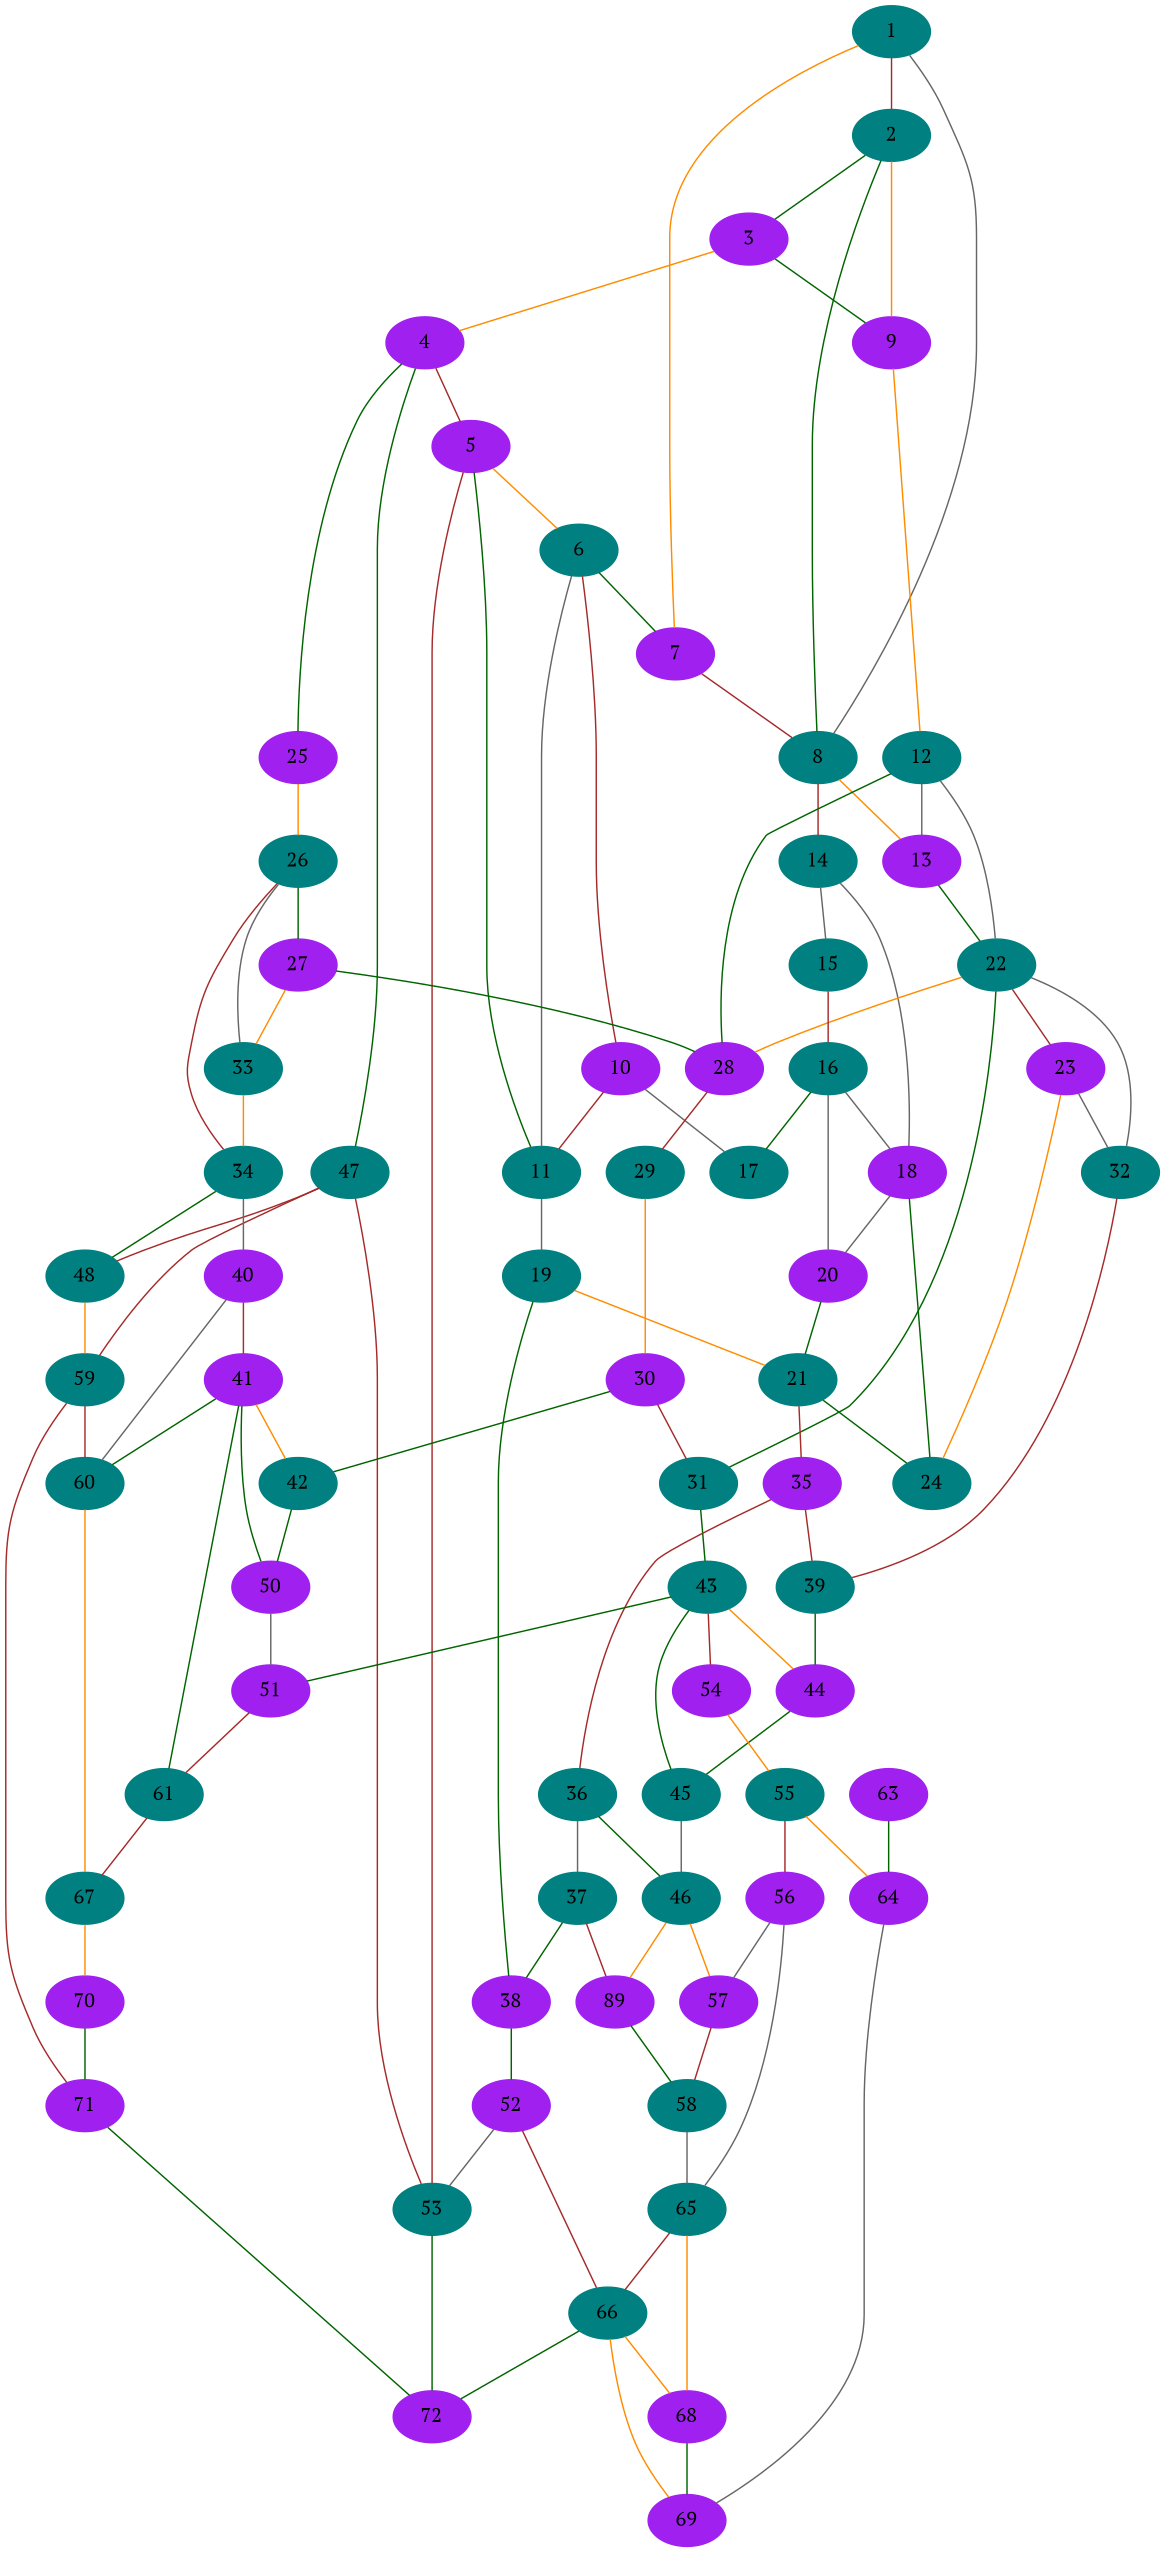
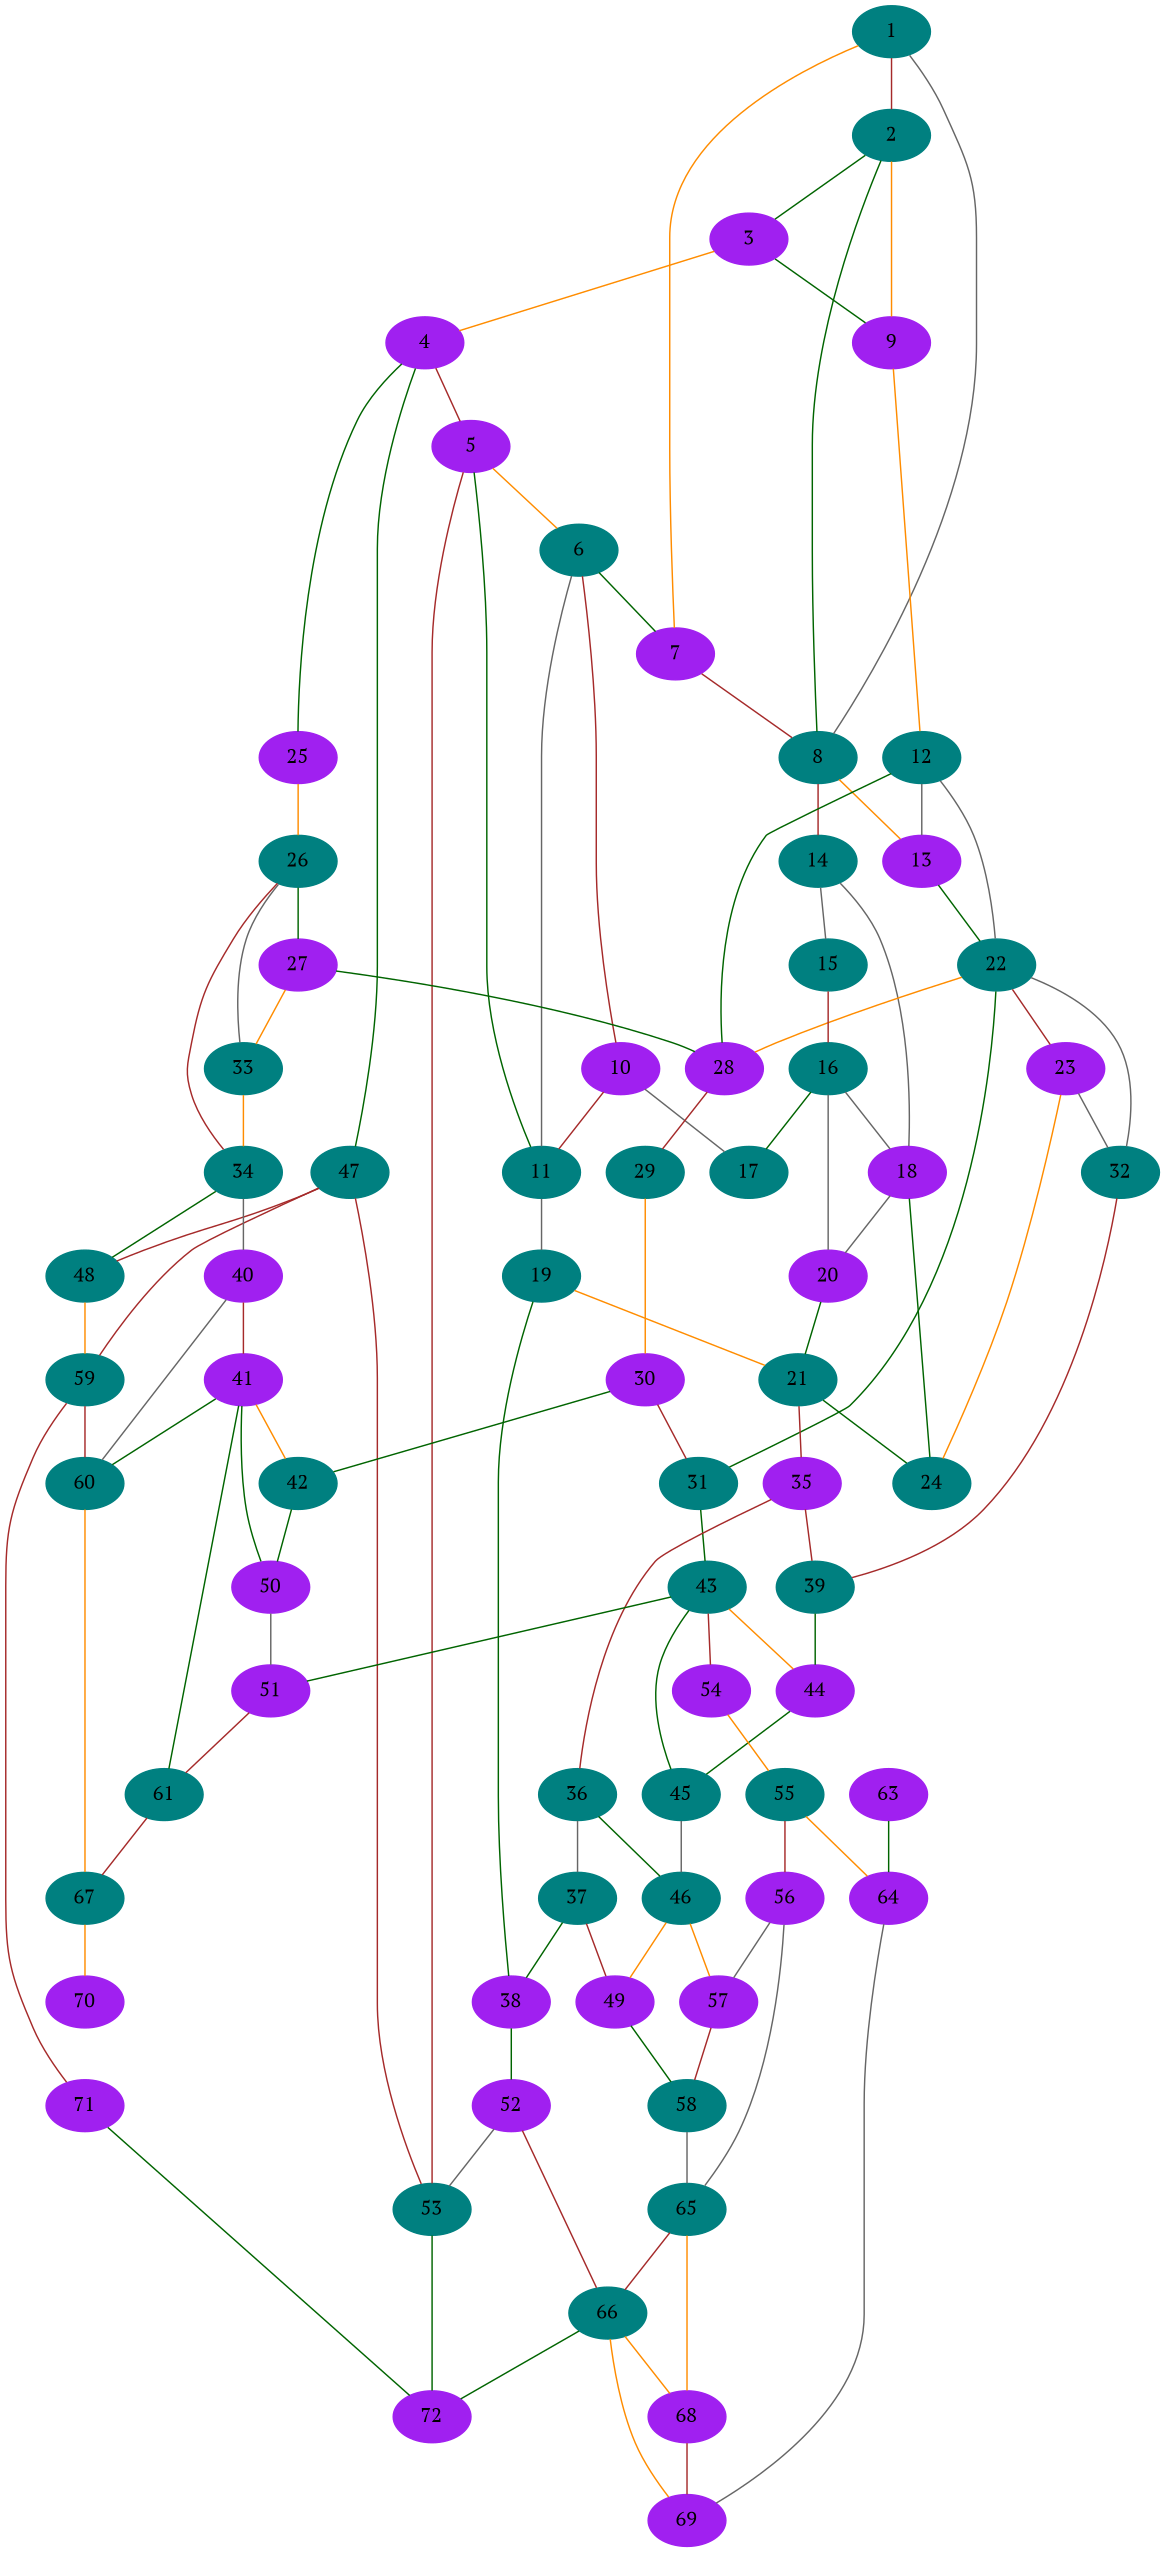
node "89": label "89" -> "49"
edge "70" -- "71": removed
edge "68" -- "69": color darkgreen -> brown
